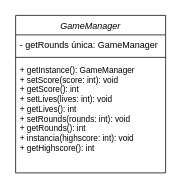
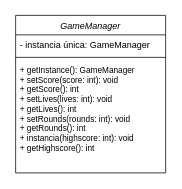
node "- getRounds única: GameManager": label "- getRounds única: GameManager" -> "- instancia única: GameManager"
